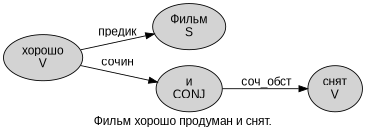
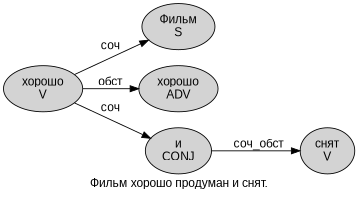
edge "хорошо V" -> "Фильм S": label "предик" -> "соч"
edge "хорошо V" -> "и CONJ": label "сочин" -> "соч"
node "хорошо ADV": added
